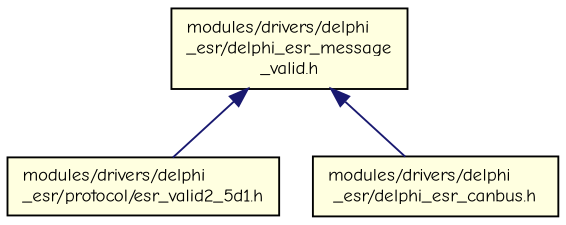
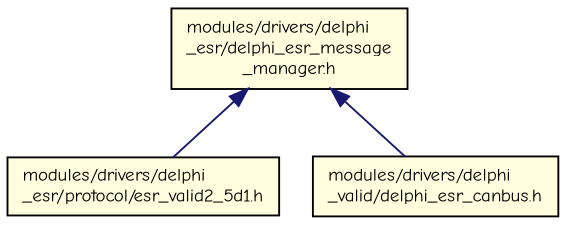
node "modules/drivers/delphi _esr/delphi_esr_message _valid.h": label "modules/drivers/delphi _esr/delphi_esr_message _valid.h" -> "modules/drivers/delphi _esr/delphi_esr_message _manager.h"
node "modules/drivers/delphi _esr/delphi_esr_canbus.h": label "modules/drivers/delphi _esr/delphi_esr_canbus.h" -> "modules/drivers/delphi _valid/delphi_esr_canbus.h"
